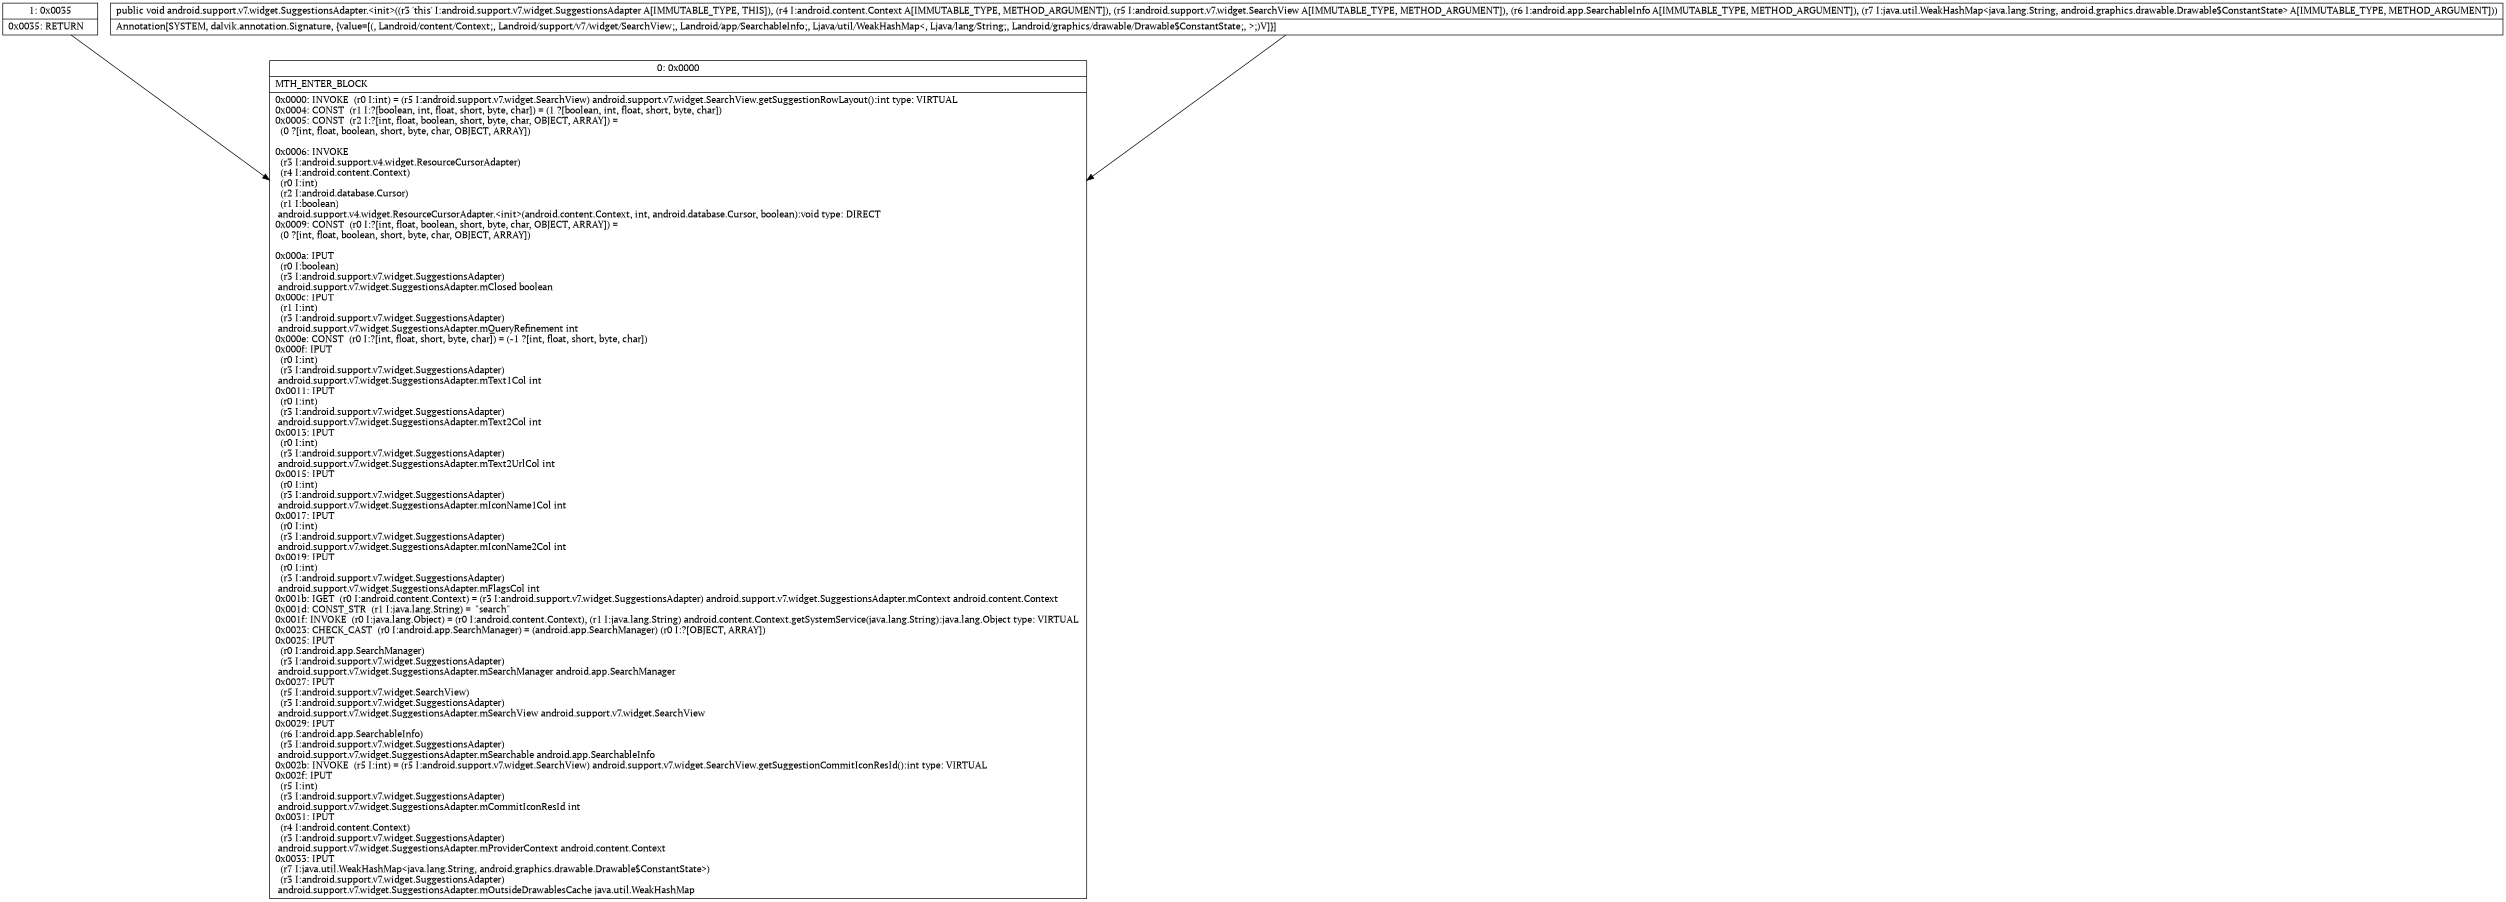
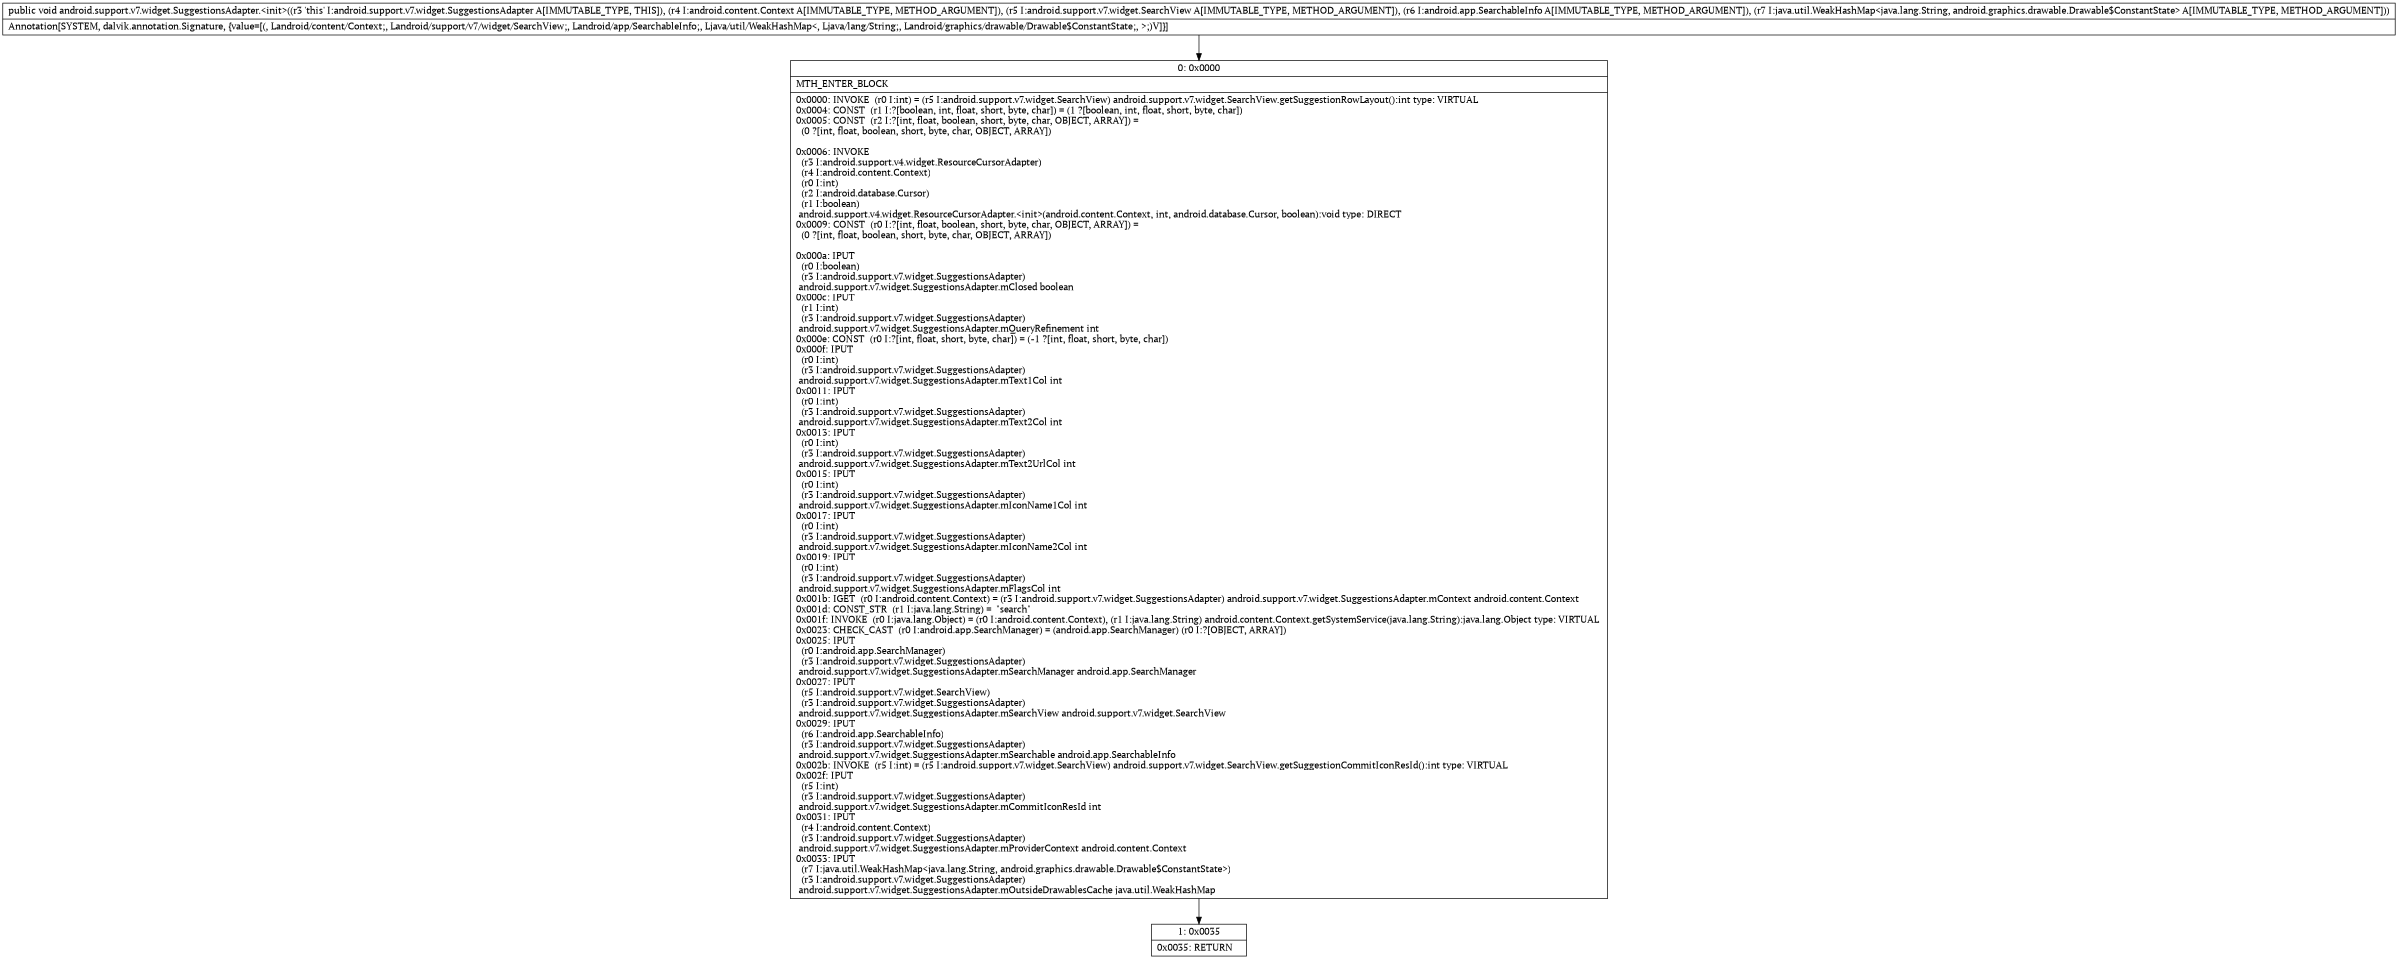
edge "1: 0x0035" -> "0: 0x0000": reversed
